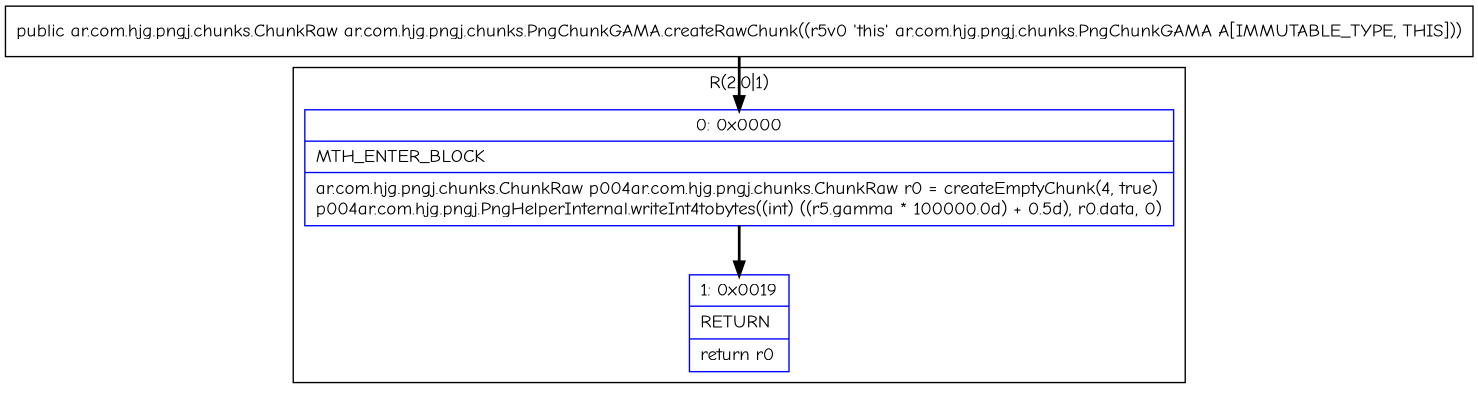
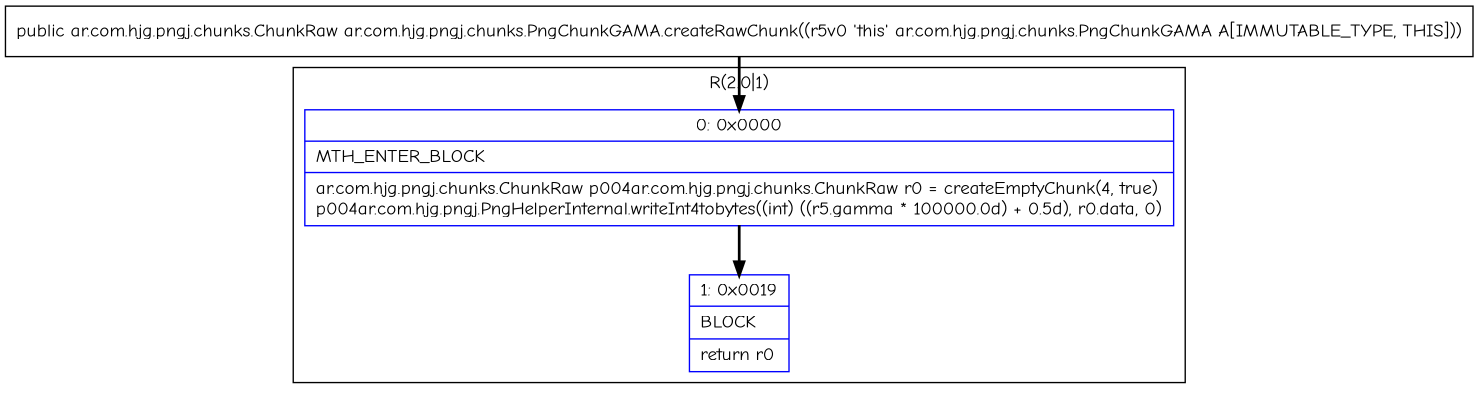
node "1: 0x0019": text "RETURN" -> "BLOCK"
